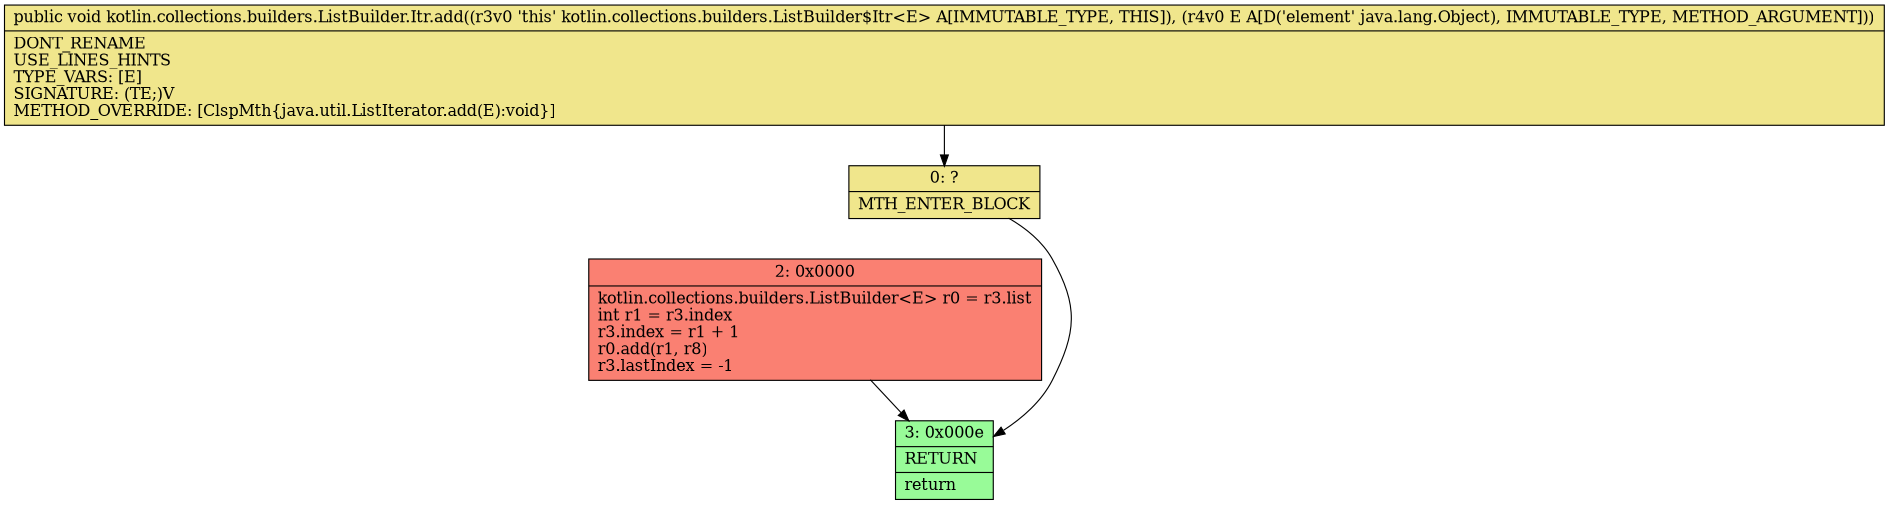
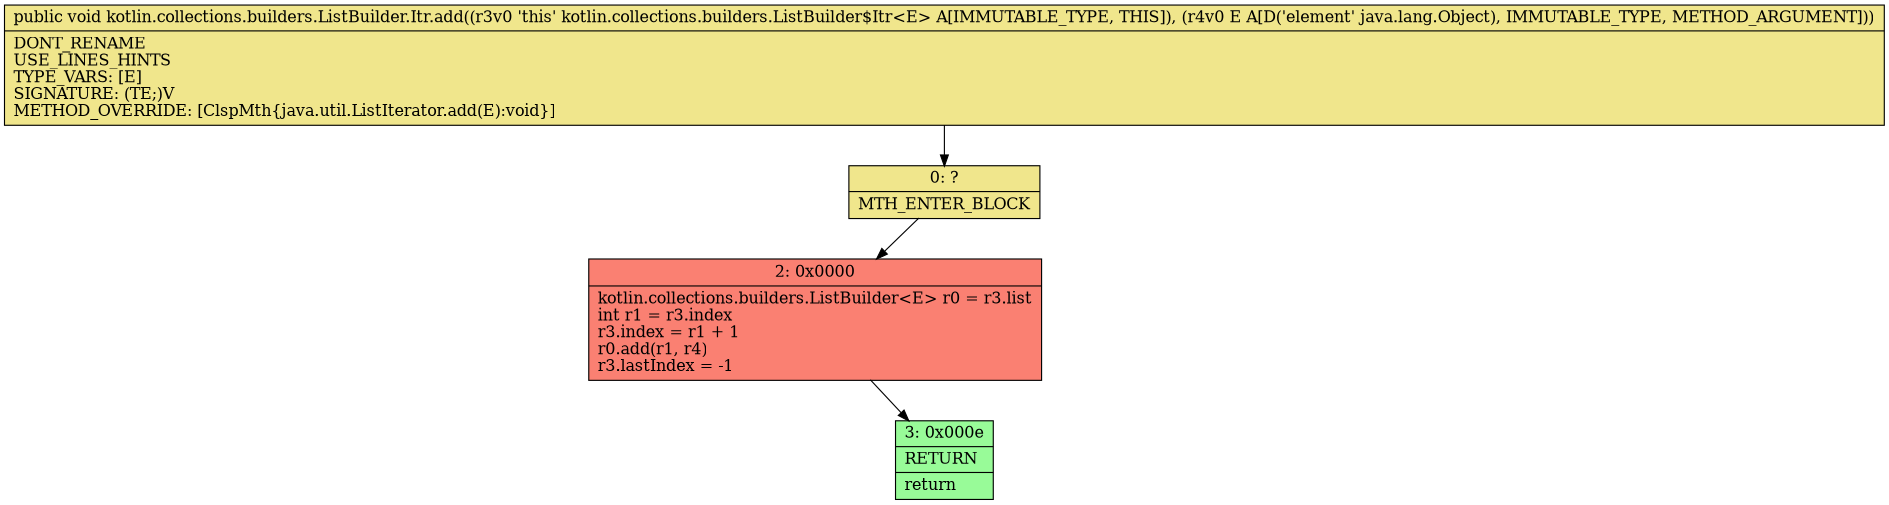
edge "0: ?" -> "3: 0x000e": now "0: ?" -> "2: 0x0000"
node "2: 0x0000": text "r0.add(r1, r8)" -> "r0.add(r1, r4)"
